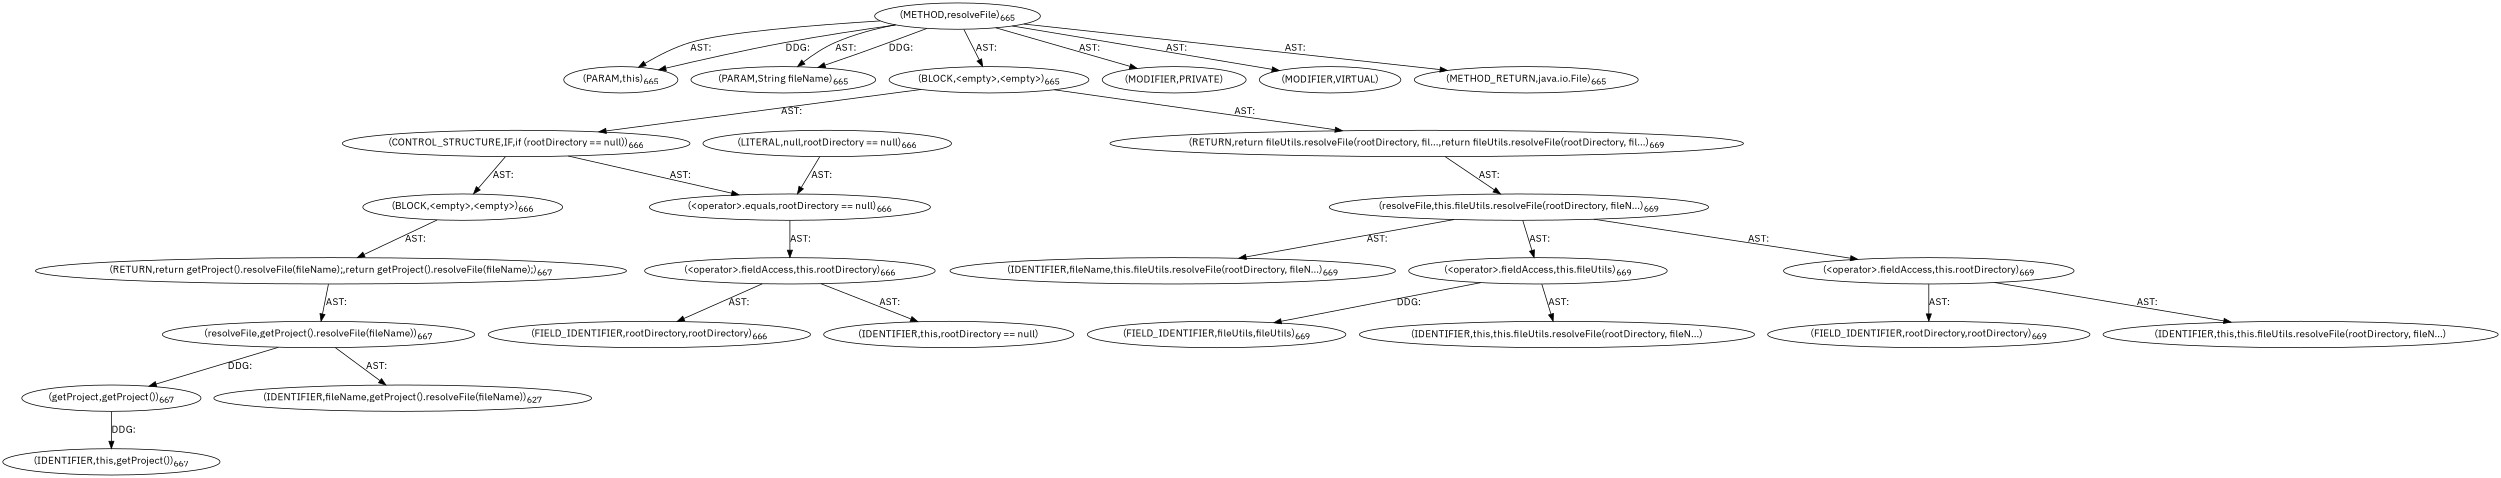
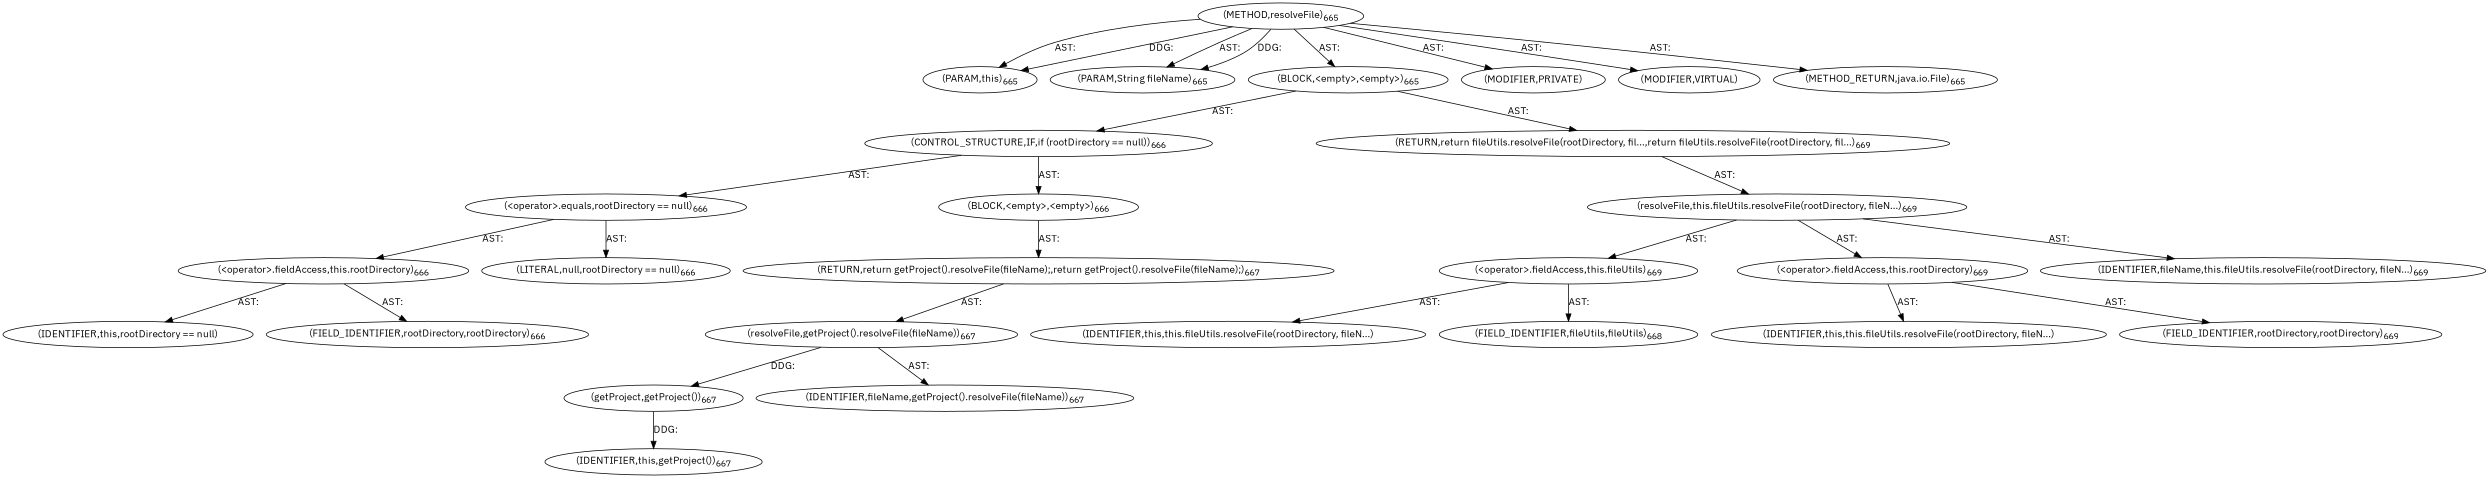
edge "(LITERAL,null,rootDirectory == null)" -> "(<operator>.equals,rootDirectory == null)": reversed
edge "(<operator>.fieldAccess,this.fileUtils)" -> "(FIELD_IDENTIFIER,fileUtils,fileUtils)": label "DDG: " -> "AST: "
node "(FIELD_IDENTIFIER,fileUtils,fileUtils)": text "669" -> "668"
node "(IDENTIFIER,fileName,getProject().resolveFile(fileName))": text "627" -> "667"
